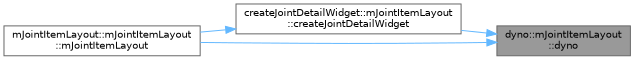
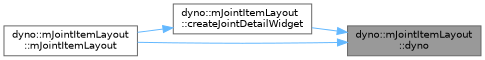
node "createJointDetailWidget::mJointItemLayout ::createJointDetailWidget": label "createJointDetailWidget::mJointItemLayout ::createJointDetailWidget" -> "dyno::mJointItemLayout ::createJointDetailWidget"
node "mJointItemLayout::mJointItemLayout ::mJointItemLayout": label "mJointItemLayout::mJointItemLayout ::mJointItemLayout" -> "dyno::mJointItemLayout ::mJointItemLayout"
